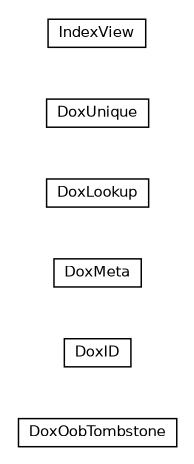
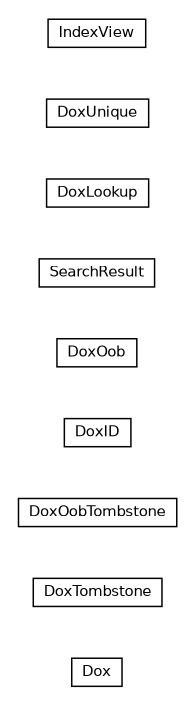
node "SearchResult": added
node "DoxMeta": removed
node "DoxOob": added
node "DoxTombstone": added
node "Dox": added
